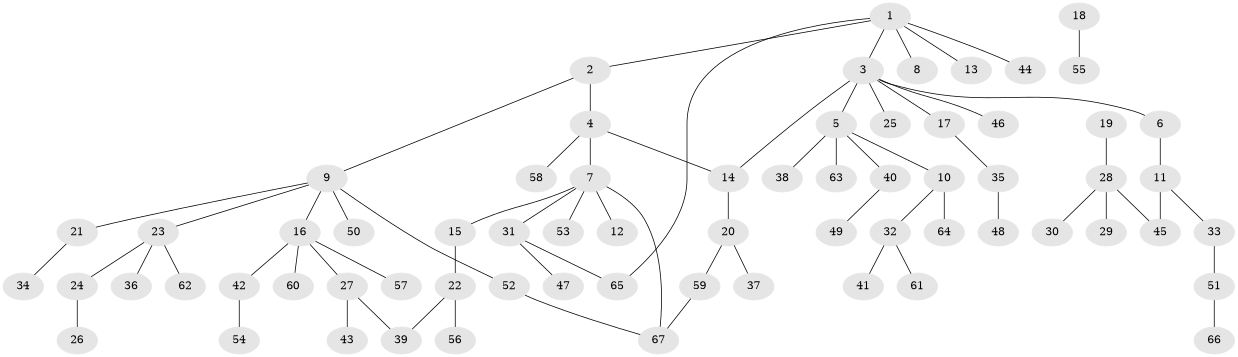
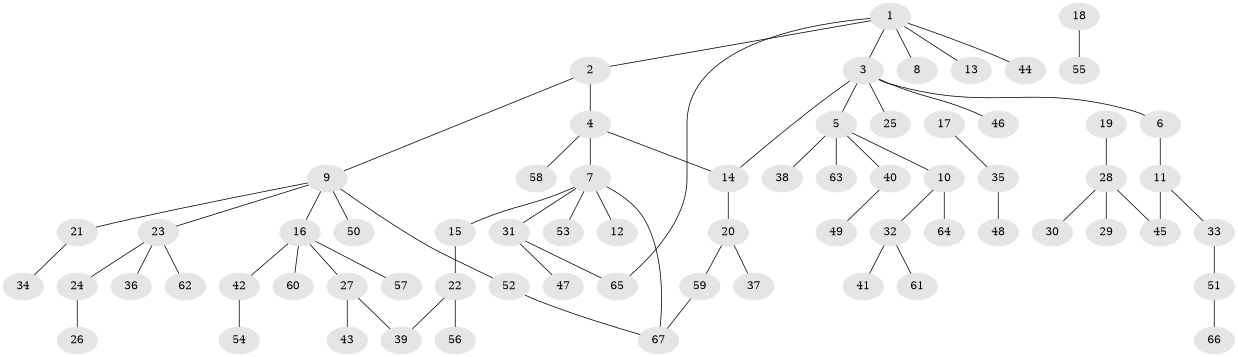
edge "3" -- "17": removed
